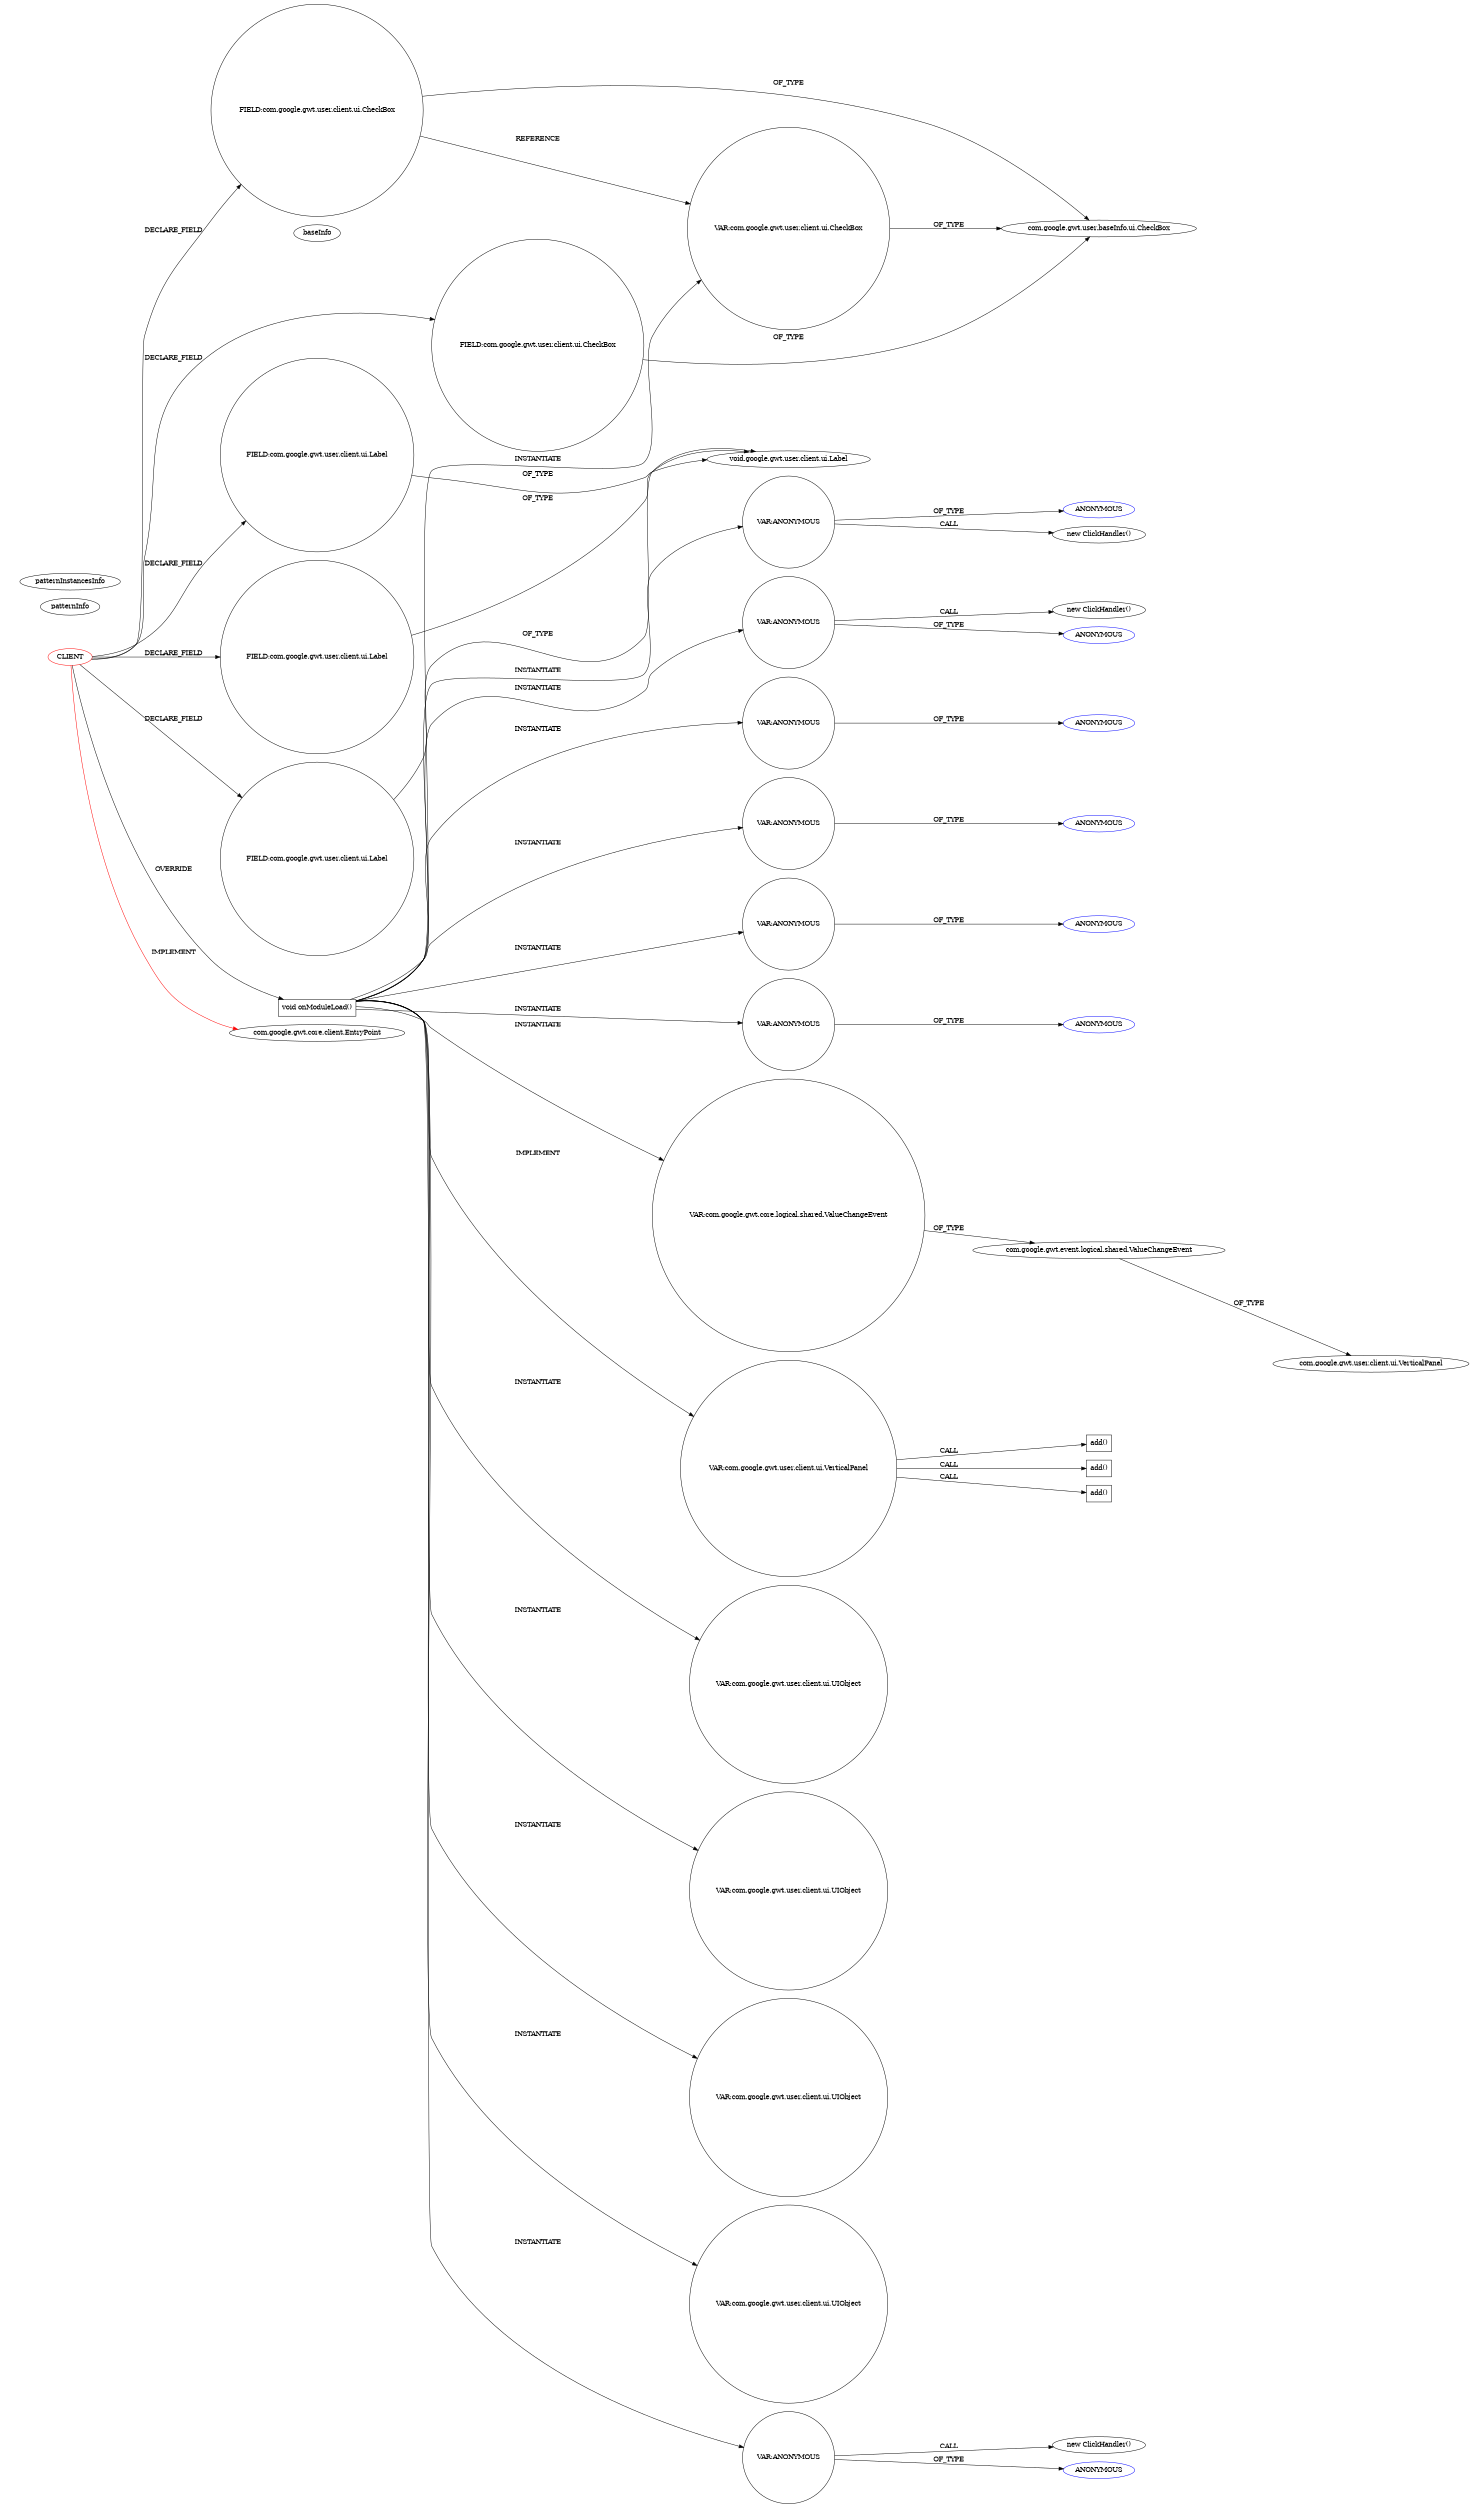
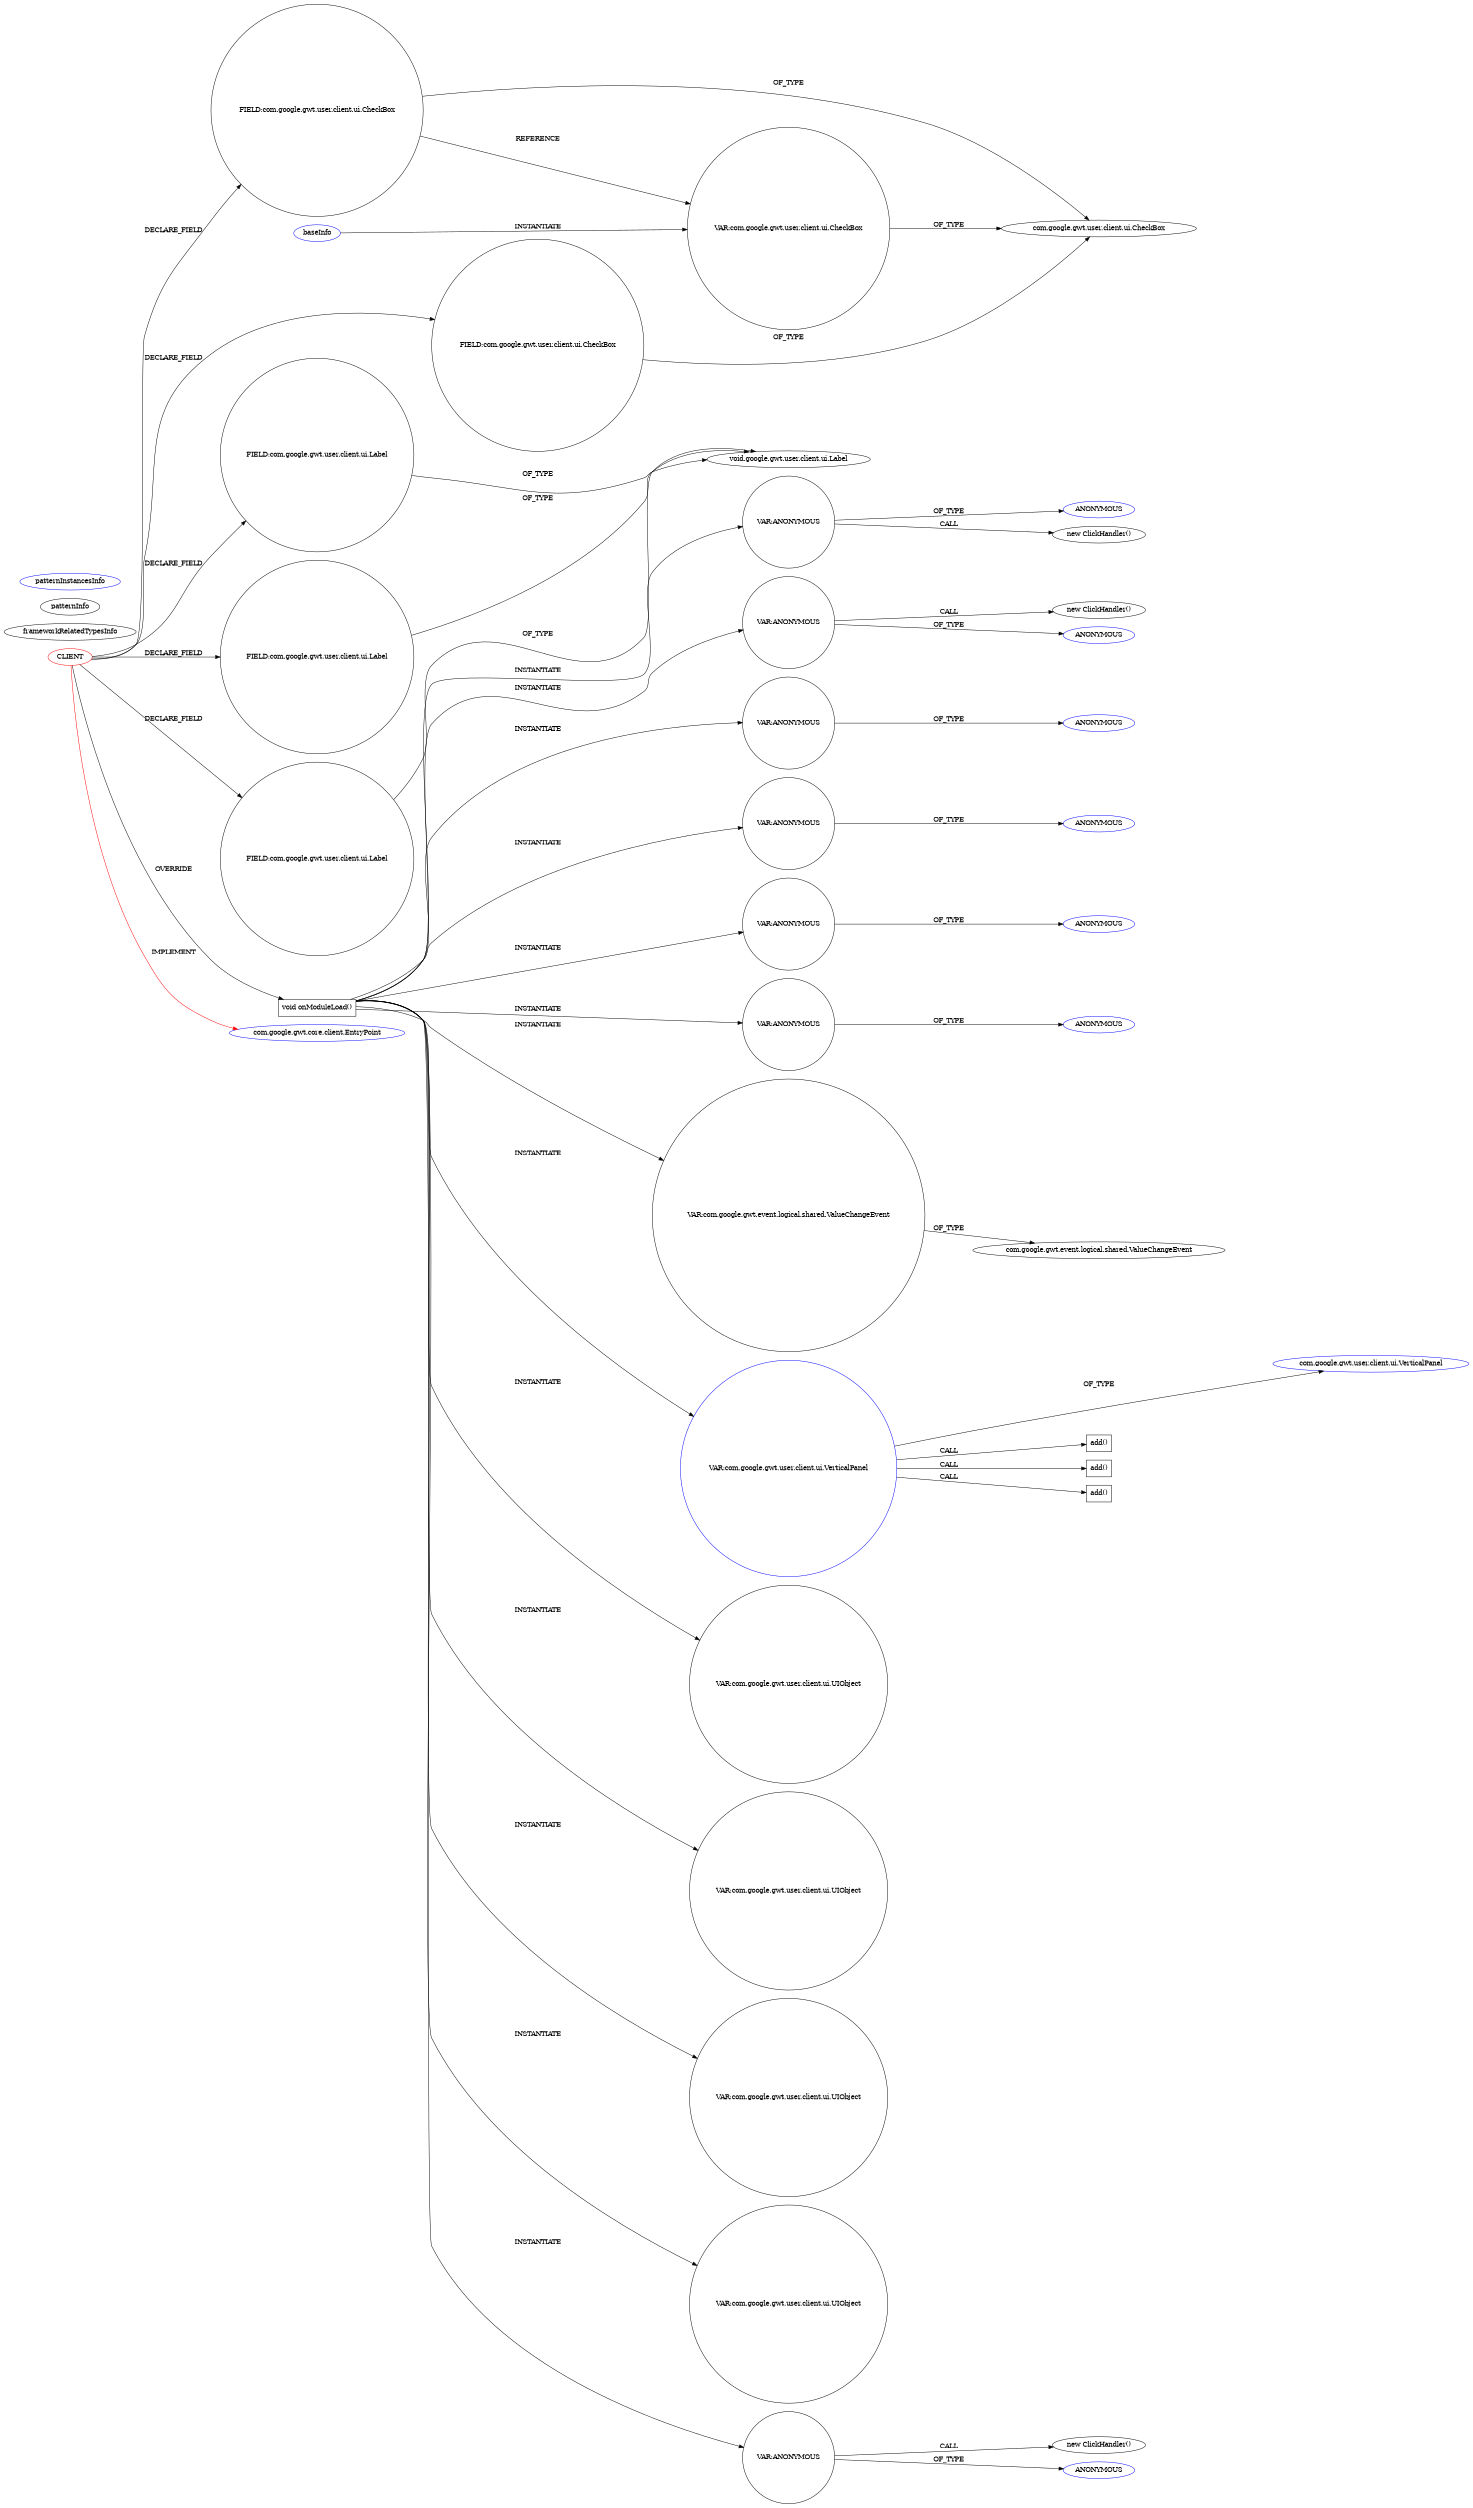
node "com.google.gwt.user.baseInfo.ui.CheckBox": label "com.google.gwt.user.baseInfo.ui.CheckBox" -> "com.google.gwt.user.client.ui.CheckBox"
node "baseInfo": color black -> blue
edge "void onModuleLoad()" -> "VAR:com.google.gwt.user.client.ui.CheckBox": now "baseInfo" -> "VAR:com.google.gwt.user.client.ui.CheckBox"
node "patternInstancesInfo": color black -> blue
node "frameworkRelatedTypesInfo": added
node "com.google.gwt.core.client.EntryPoint": color black -> blue
edge "void onModuleLoad()" -> "VAR:com.google.gwt.user.client.ui.VerticalPanel": label "IMPLEMENT" -> "INSTANTIATE"
node "VAR:com.google.gwt.core.logical.shared.ValueChangeEvent": label "VAR:com.google.gwt.core.logical.shared.ValueChangeEvent" -> "VAR:com.google.gwt.event.logical.shared.ValueChangeEvent"
edge "com.google.gwt.event.logical.shared.ValueChangeEvent" -> "com.google.gwt.user.client.ui.VerticalPanel": now "VAR:com.google.gwt.user.client.ui.VerticalPanel" -> "com.google.gwt.user.client.ui.VerticalPanel"
node "com.google.gwt.user.client.ui.VerticalPanel": color black -> blue
node "VAR:com.google.gwt.user.client.ui.VerticalPanel": color black -> blue
